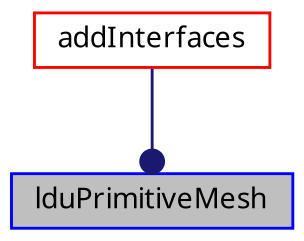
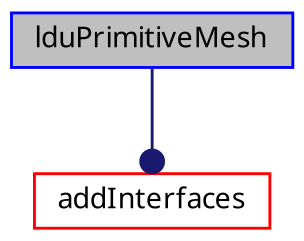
edge "addInterfaces" -> "lduPrimitiveMesh": reversed
